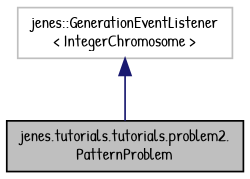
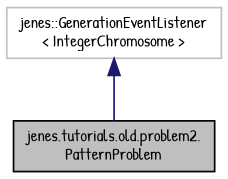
node "jenes.tutorials.tutorials.problem2. PatternProblem": label "jenes.tutorials.tutorials.problem2. PatternProblem" -> "jenes.tutorials.old.problem2. PatternProblem"
